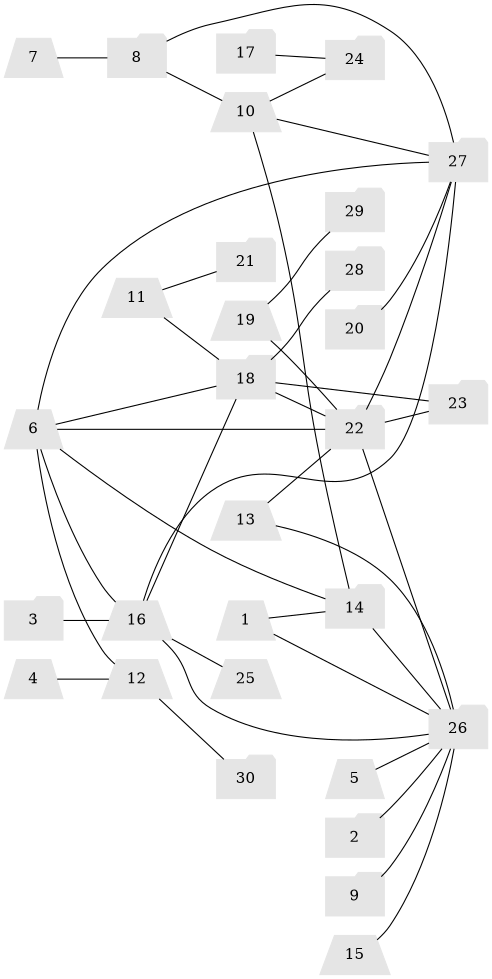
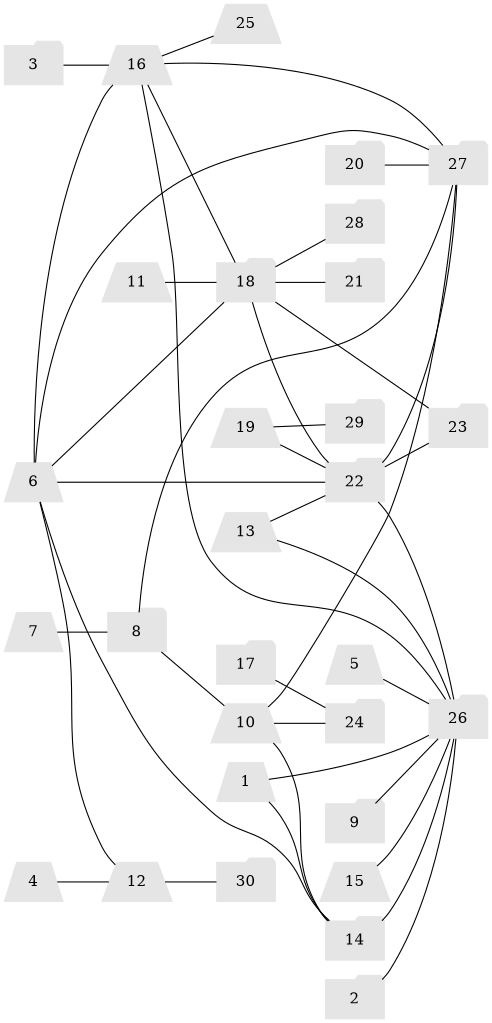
edge "21" -- "11": now "21" -- "18"
